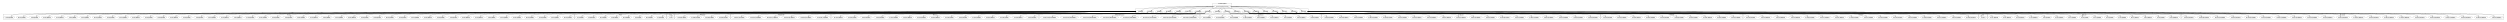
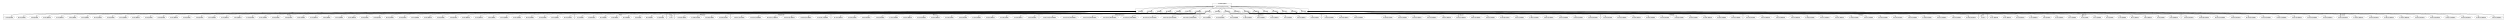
node "PPI::Document::BEGIN@92": removed
